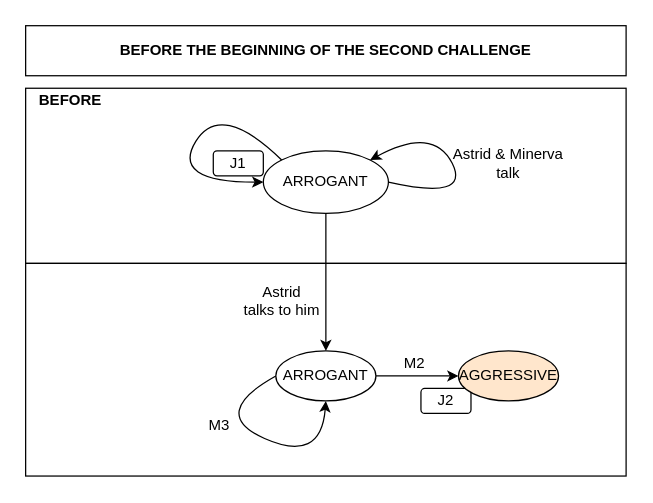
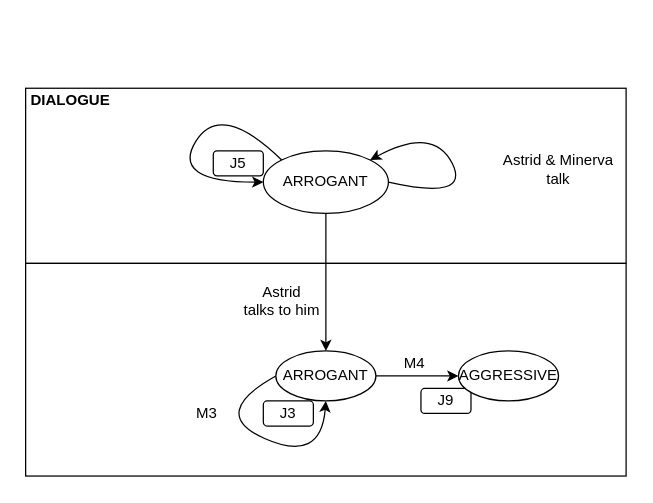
node "BEFORE THE BEGINNING OF THE SECOND CHALLENGE": removed
node "BEFORE": label "BEFORE" -> "DIALOGUE"
node "J1": label "J1" -> "J5"
node "Astrid & Minerva talk": moved (508, 163) -> (558, 169)
node "M2": label "M2" -> "M4"
node "AGGRESSIVE": fillcolor #ffe6cc -> #ffffff
node "J2": label "J2" -> "J9"
node "J3": added
node "M3": moved (219, 426) -> (207, 413)
